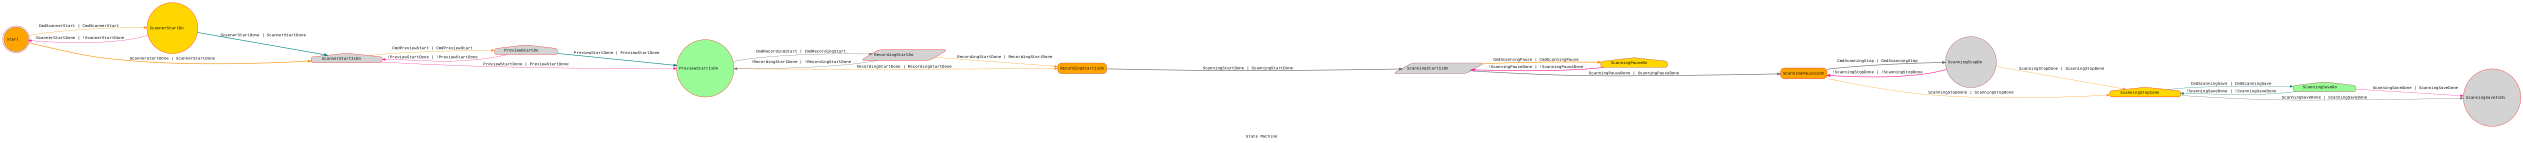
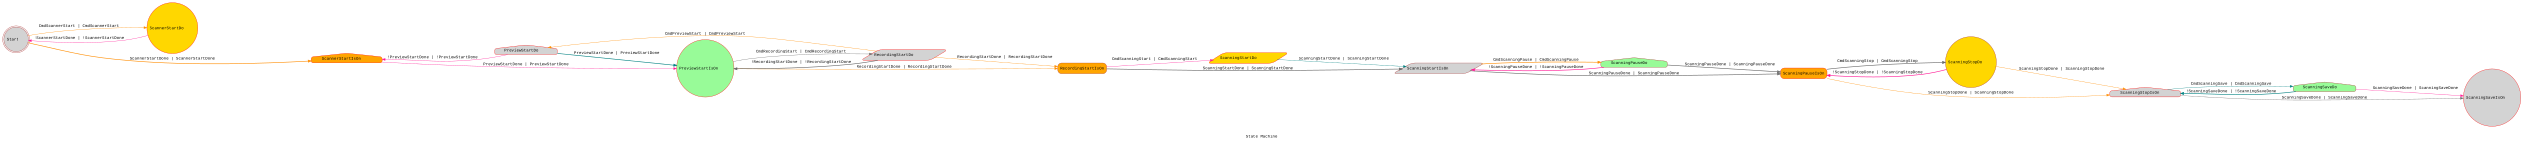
node "Start": fillcolor orange -> lightgrey
edge "ScannerStartDo" -> "ScannerStartIsOn": removed, label "ScannerStartDone | ScannerStartDone"
edge "ScannerStartIsOn" -> "PreviewStartDo": now "RecordingStartDo" -> "PreviewStartDo"
node "ScanningStartDo": added
node "ScannerStartIsOn": fillcolor lightgrey -> orange
node "ScanningStopDo": fillcolor lightgrey -> gold
node "ScanningPauseDo": fillcolor gold -> palegreen
edge "RecordingStartDo" -> "PreviewStartIsOn": style solid -> bold
edge "ScanningPauseDo" -> "ScanningPauseIsOn": added, label "ScanningPauseDone | ScanningPauseDone"
node "ScanningStopIsOn": fillcolor gold -> lightgrey
edge "ScanningSaveDo" -> "ScanningStopIsOn": style solid -> bold
